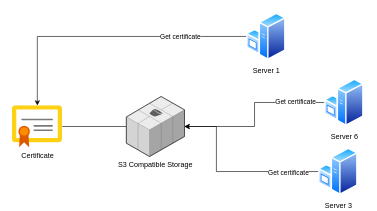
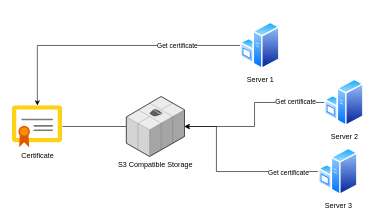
node "Server 1": moved (266, 36) -> (260, 45)
node "Server 6": label "Server 6" -> "Server 2"
